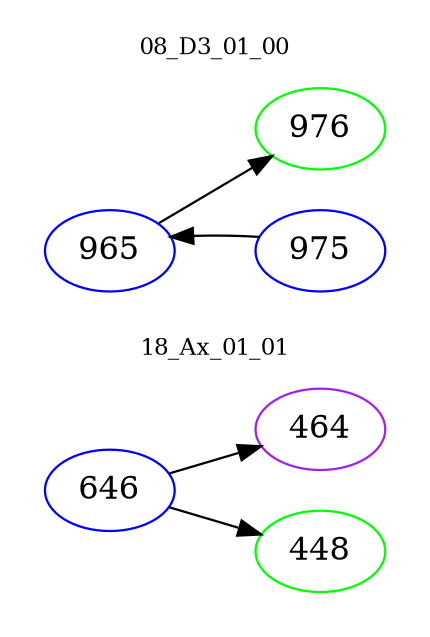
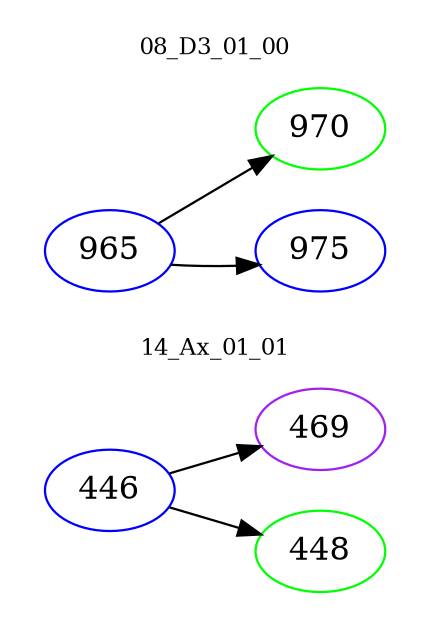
node "976": label "976" -> "970"
edge "975" -> "965": reversed
cluster "18_Ax_01_01": label "18_Ax_01_01" -> "14_Ax_01_01"
node "464": label "464" -> "469"
node "646": label "646" -> "446"
